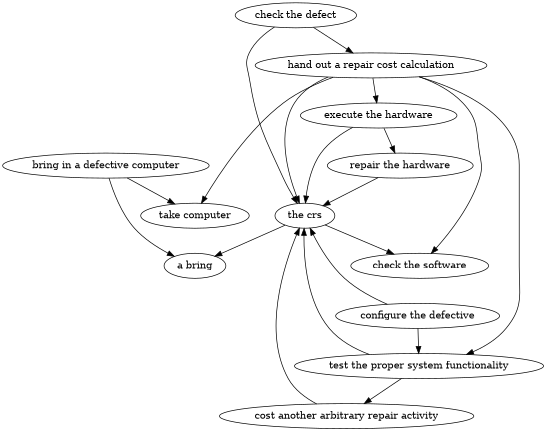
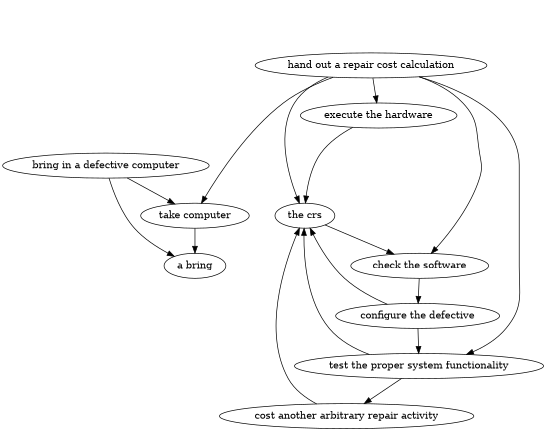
node "check the defect": removed
node "repair the hardware": removed
edge "the crs" -> "a bring": now "take computer" -> "a bring"
edge "check the software" -> "configure the defective": added
